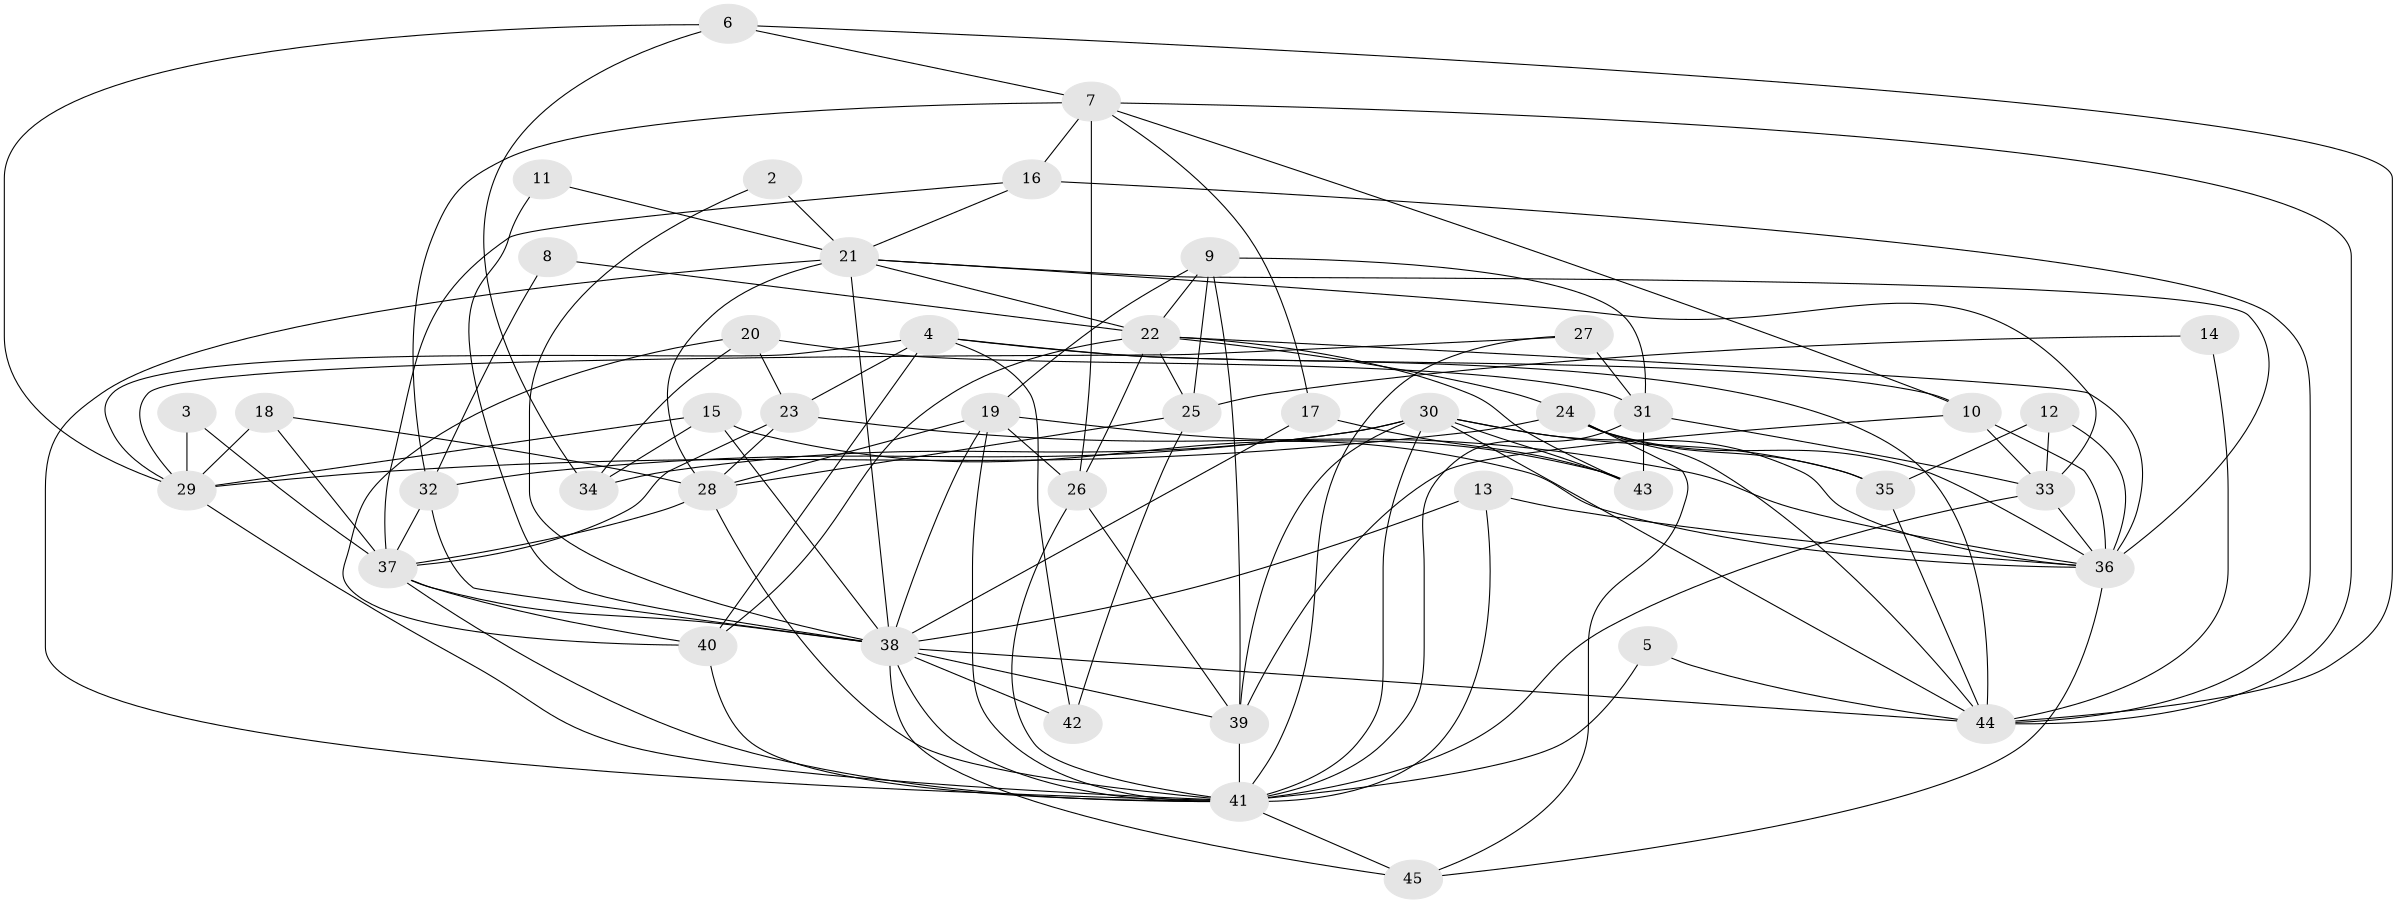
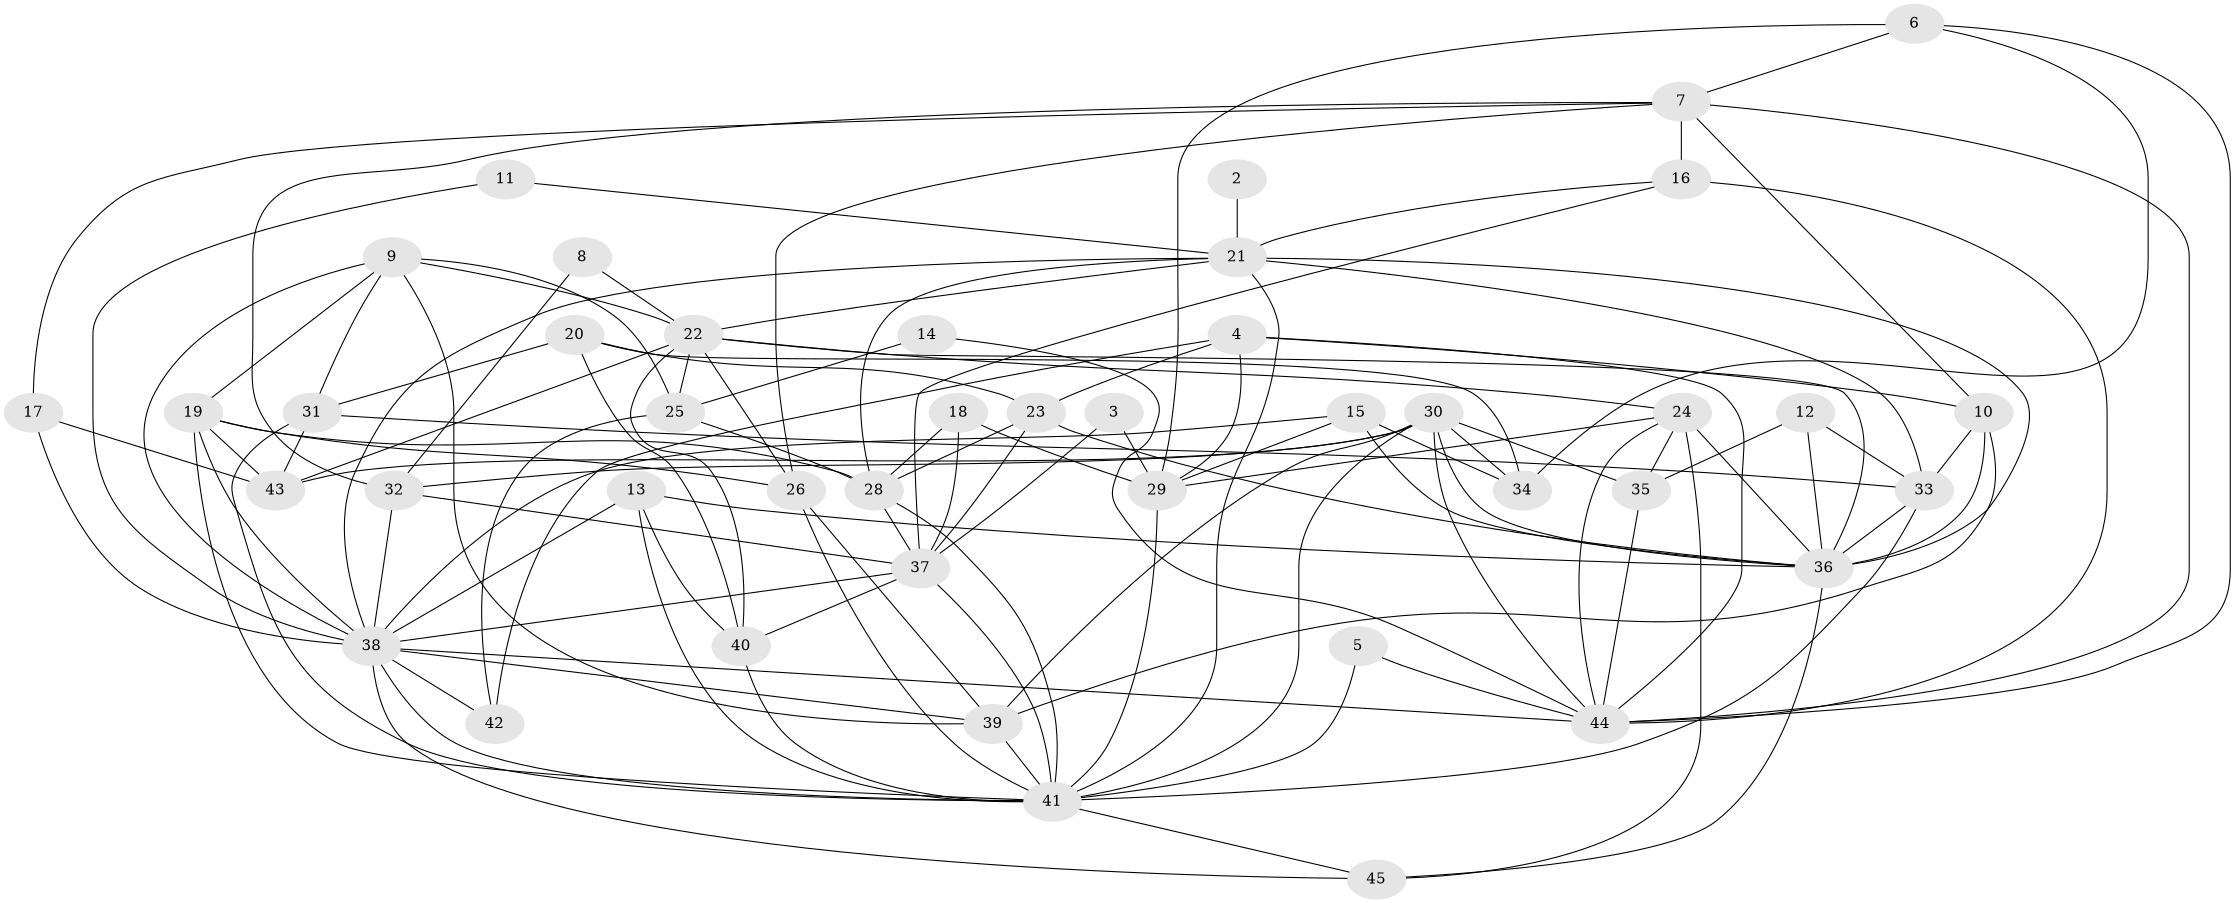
node "27": removed
edge "4" -- "40": now "13" -- "40"
edge "2" -- "38": now "9" -- "38"
